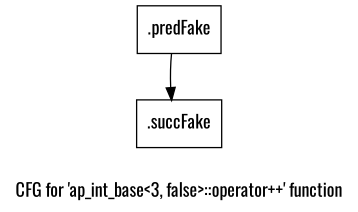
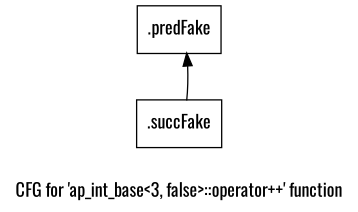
edge ".predFake" -> ".succFake": reversed
